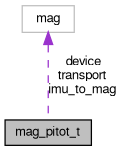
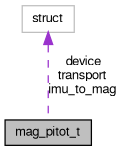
node "mag": label "mag" -> "struct"
